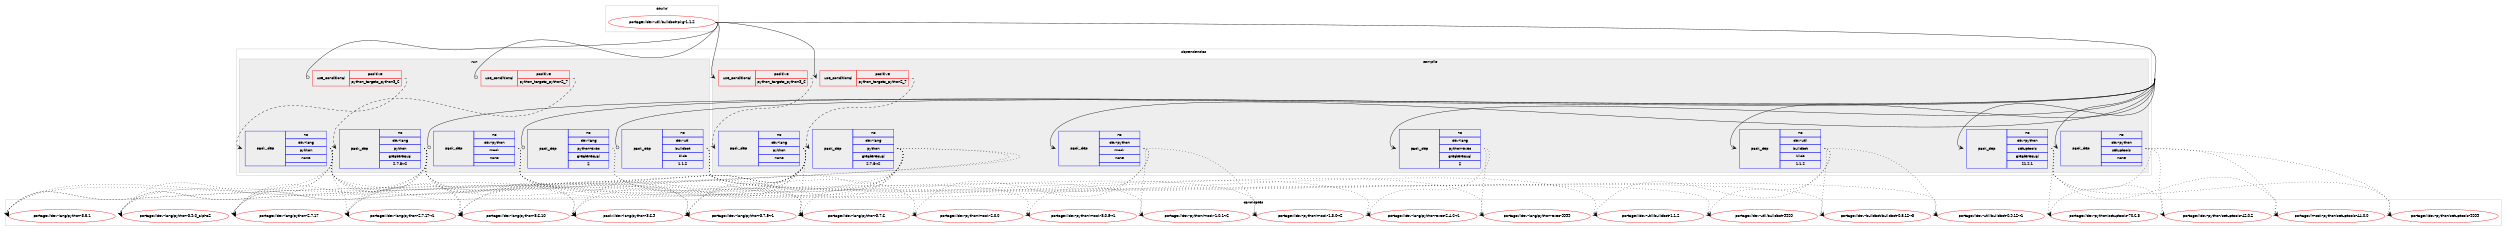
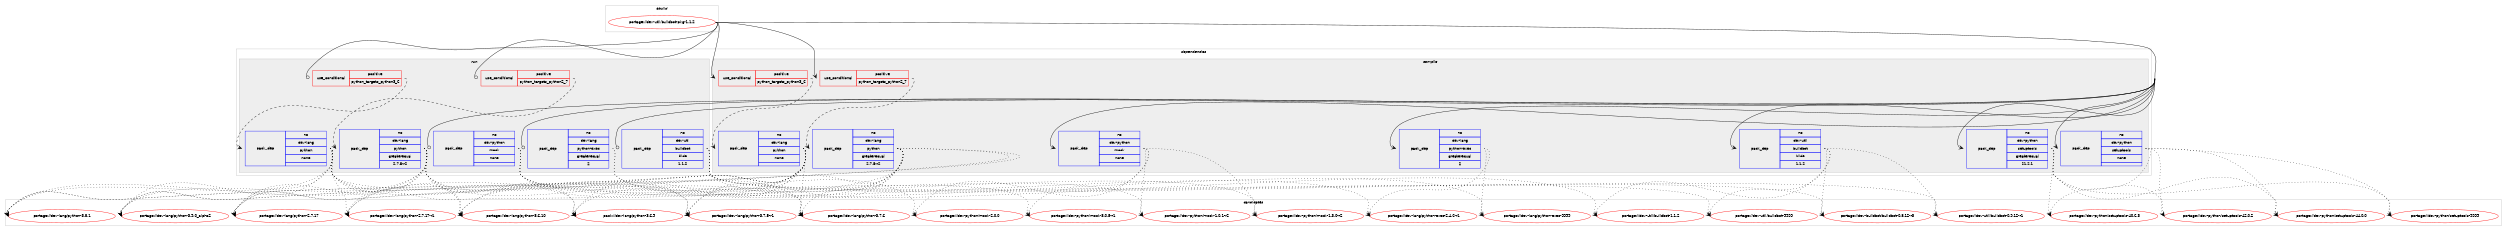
node "portage://dev-python/setuptools-70.6.3": label "portage://dev-python/setuptools-70.6.3" -> "portage://dev-python/setuptools-40.6.3"
node "portage://mock-python/setuptools-44.0.0": label "portage://mock-python/setuptools-44.0.0" -> "portage://dev-python/setuptools-44.0.0"
